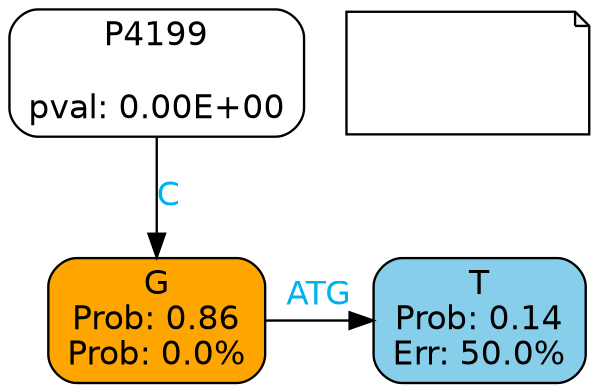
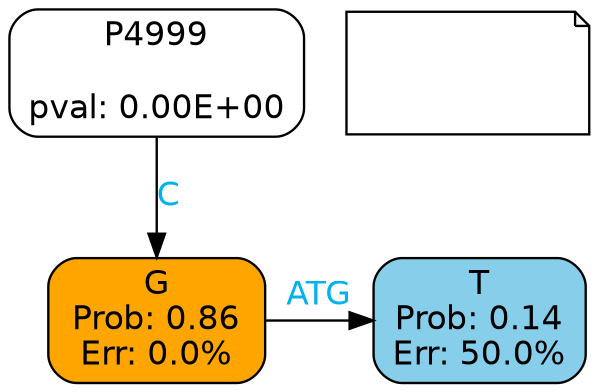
node "P4199 pval: 0.00E+00": label "P4199 pval: 0.00E+00" -> "P4999 pval: 0.00E+00"
node "G Prob: 0.86 Prob: 0.0%": label "G Prob: 0.86 Prob: 0.0%" -> "G Prob: 0.86 Err: 0.0%"
